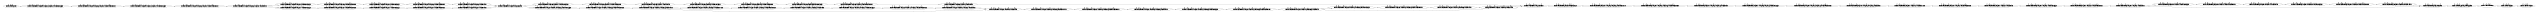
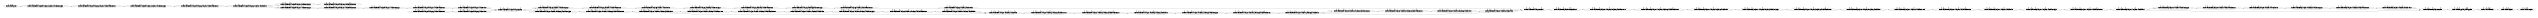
node "root_a_0/backbone_a_4/body_c_9/body_c_16/block_e/conv3x3_1": removed
